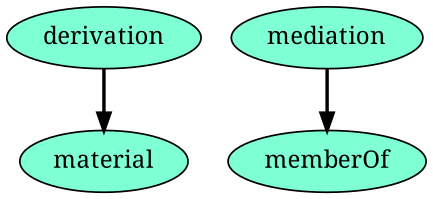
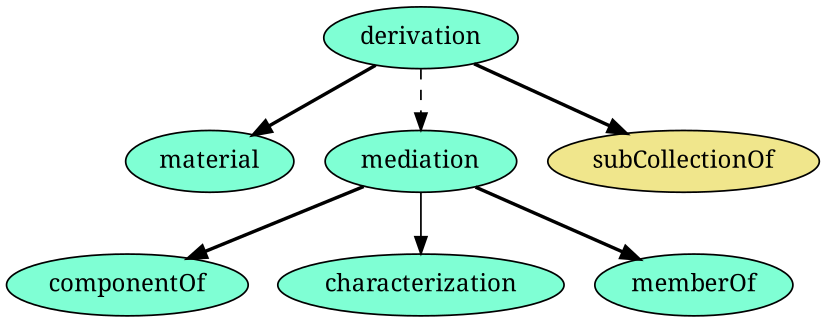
edge "derivation" -> "mediation": added
node "subCollectionOf": added
node "componentOf": added
node "characterization": added
